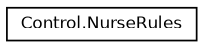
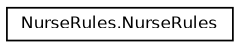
node "Control.NurseRules": label "Control.NurseRules" -> "NurseRules.NurseRules"
